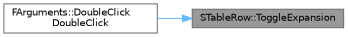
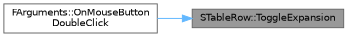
node "FArguments::DoubleClick DoubleClick": label "FArguments::DoubleClick DoubleClick" -> "FArguments::OnMouseButton DoubleClick"
